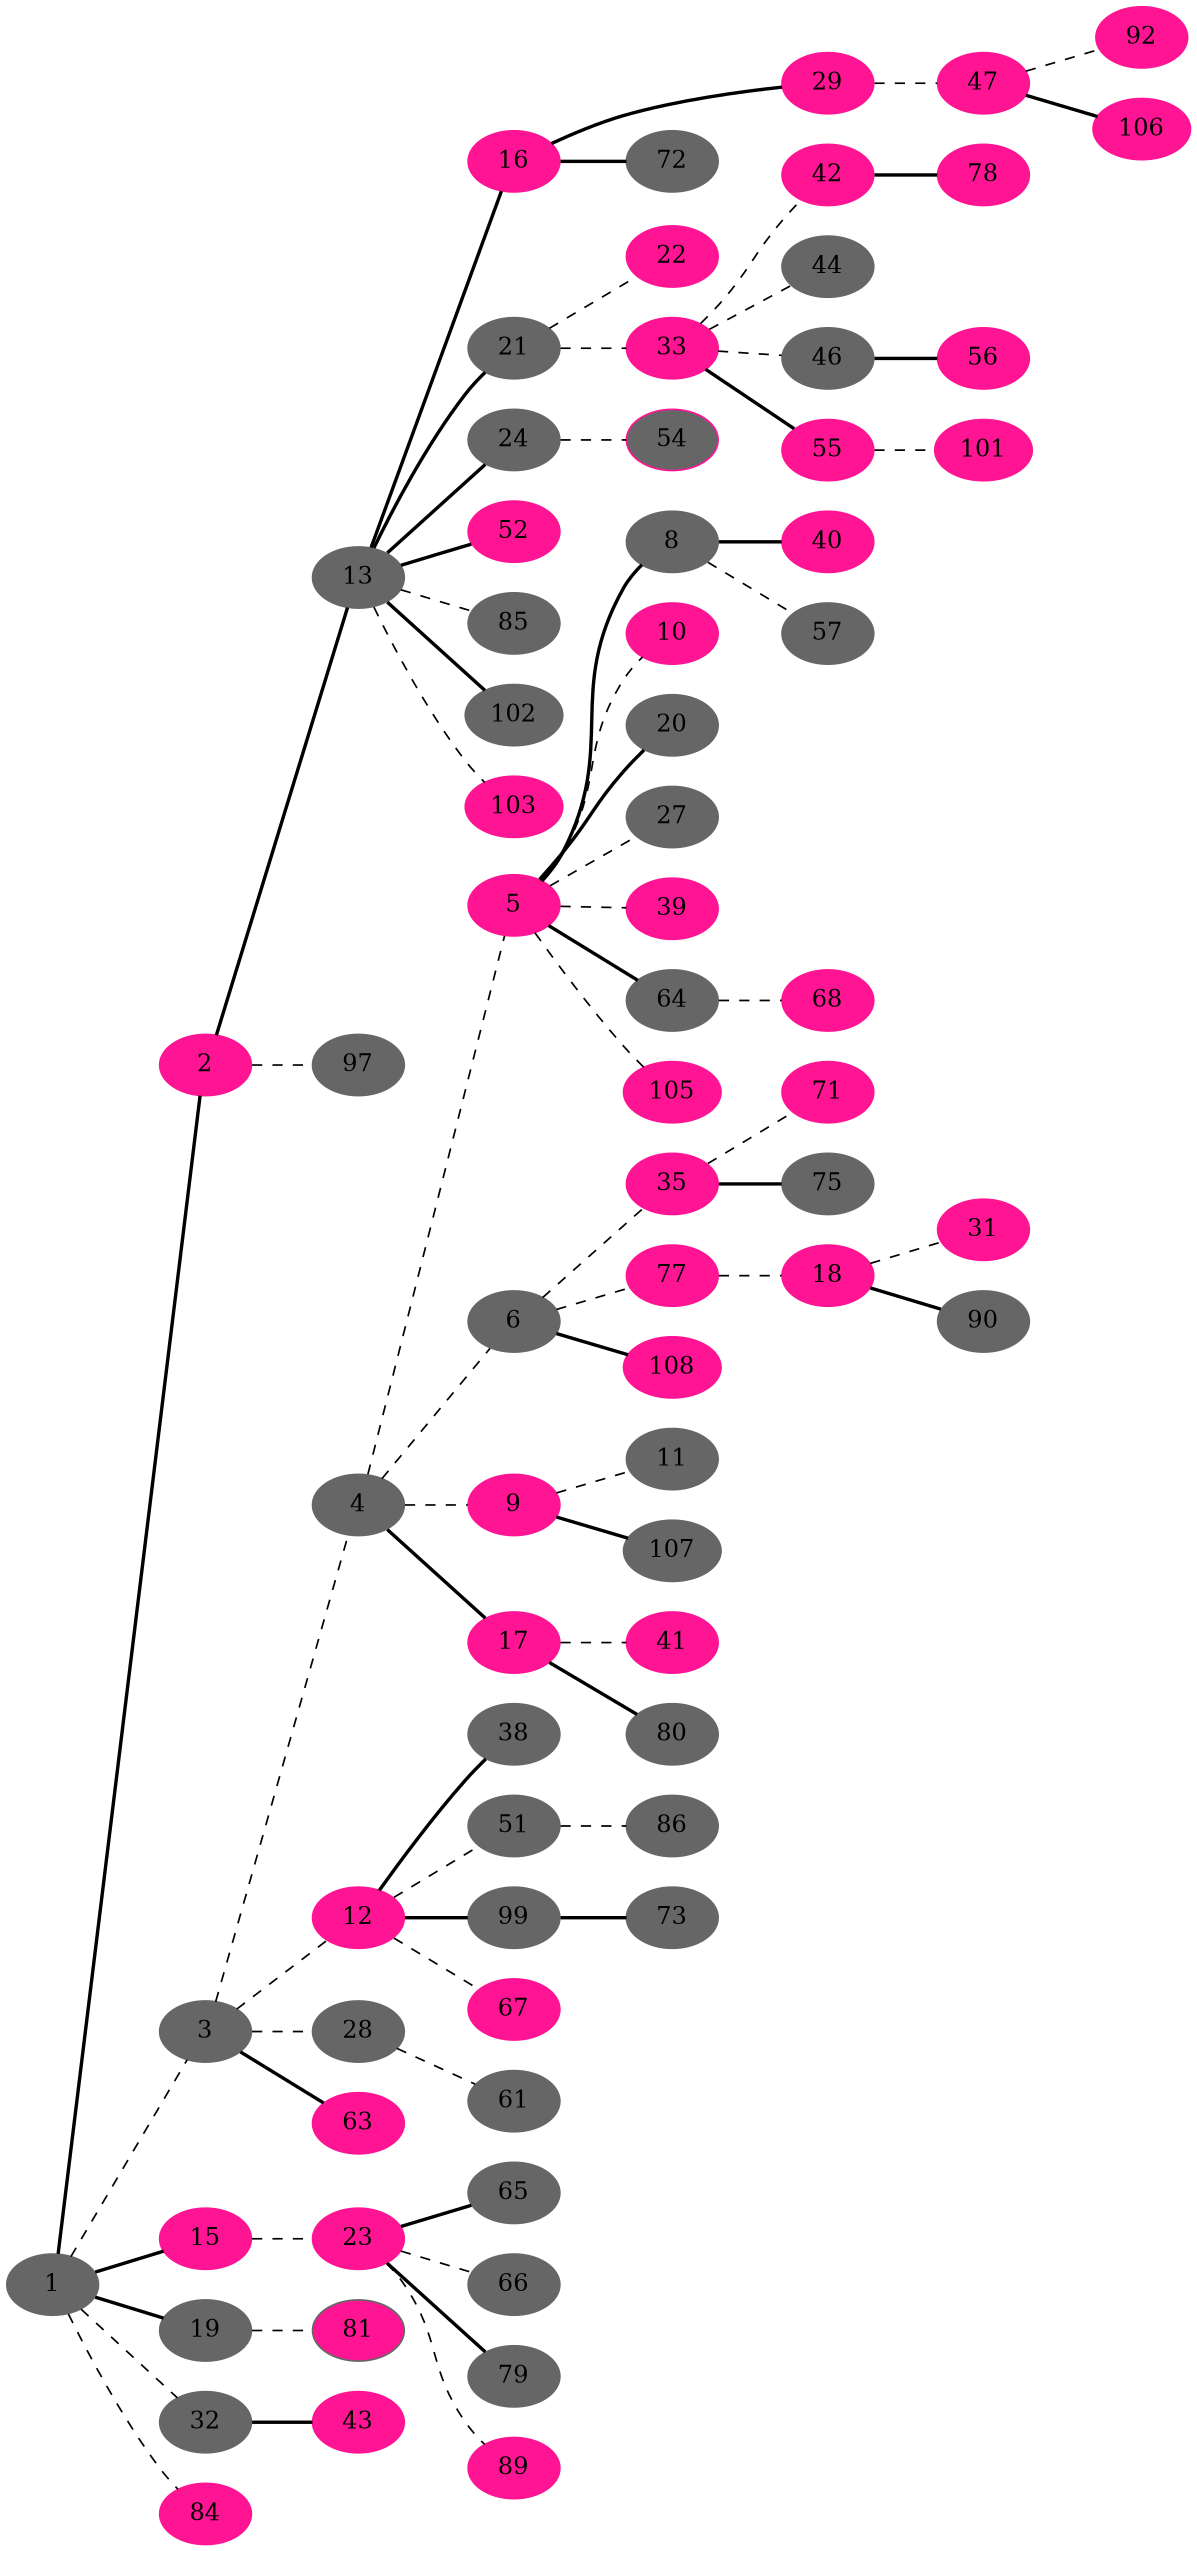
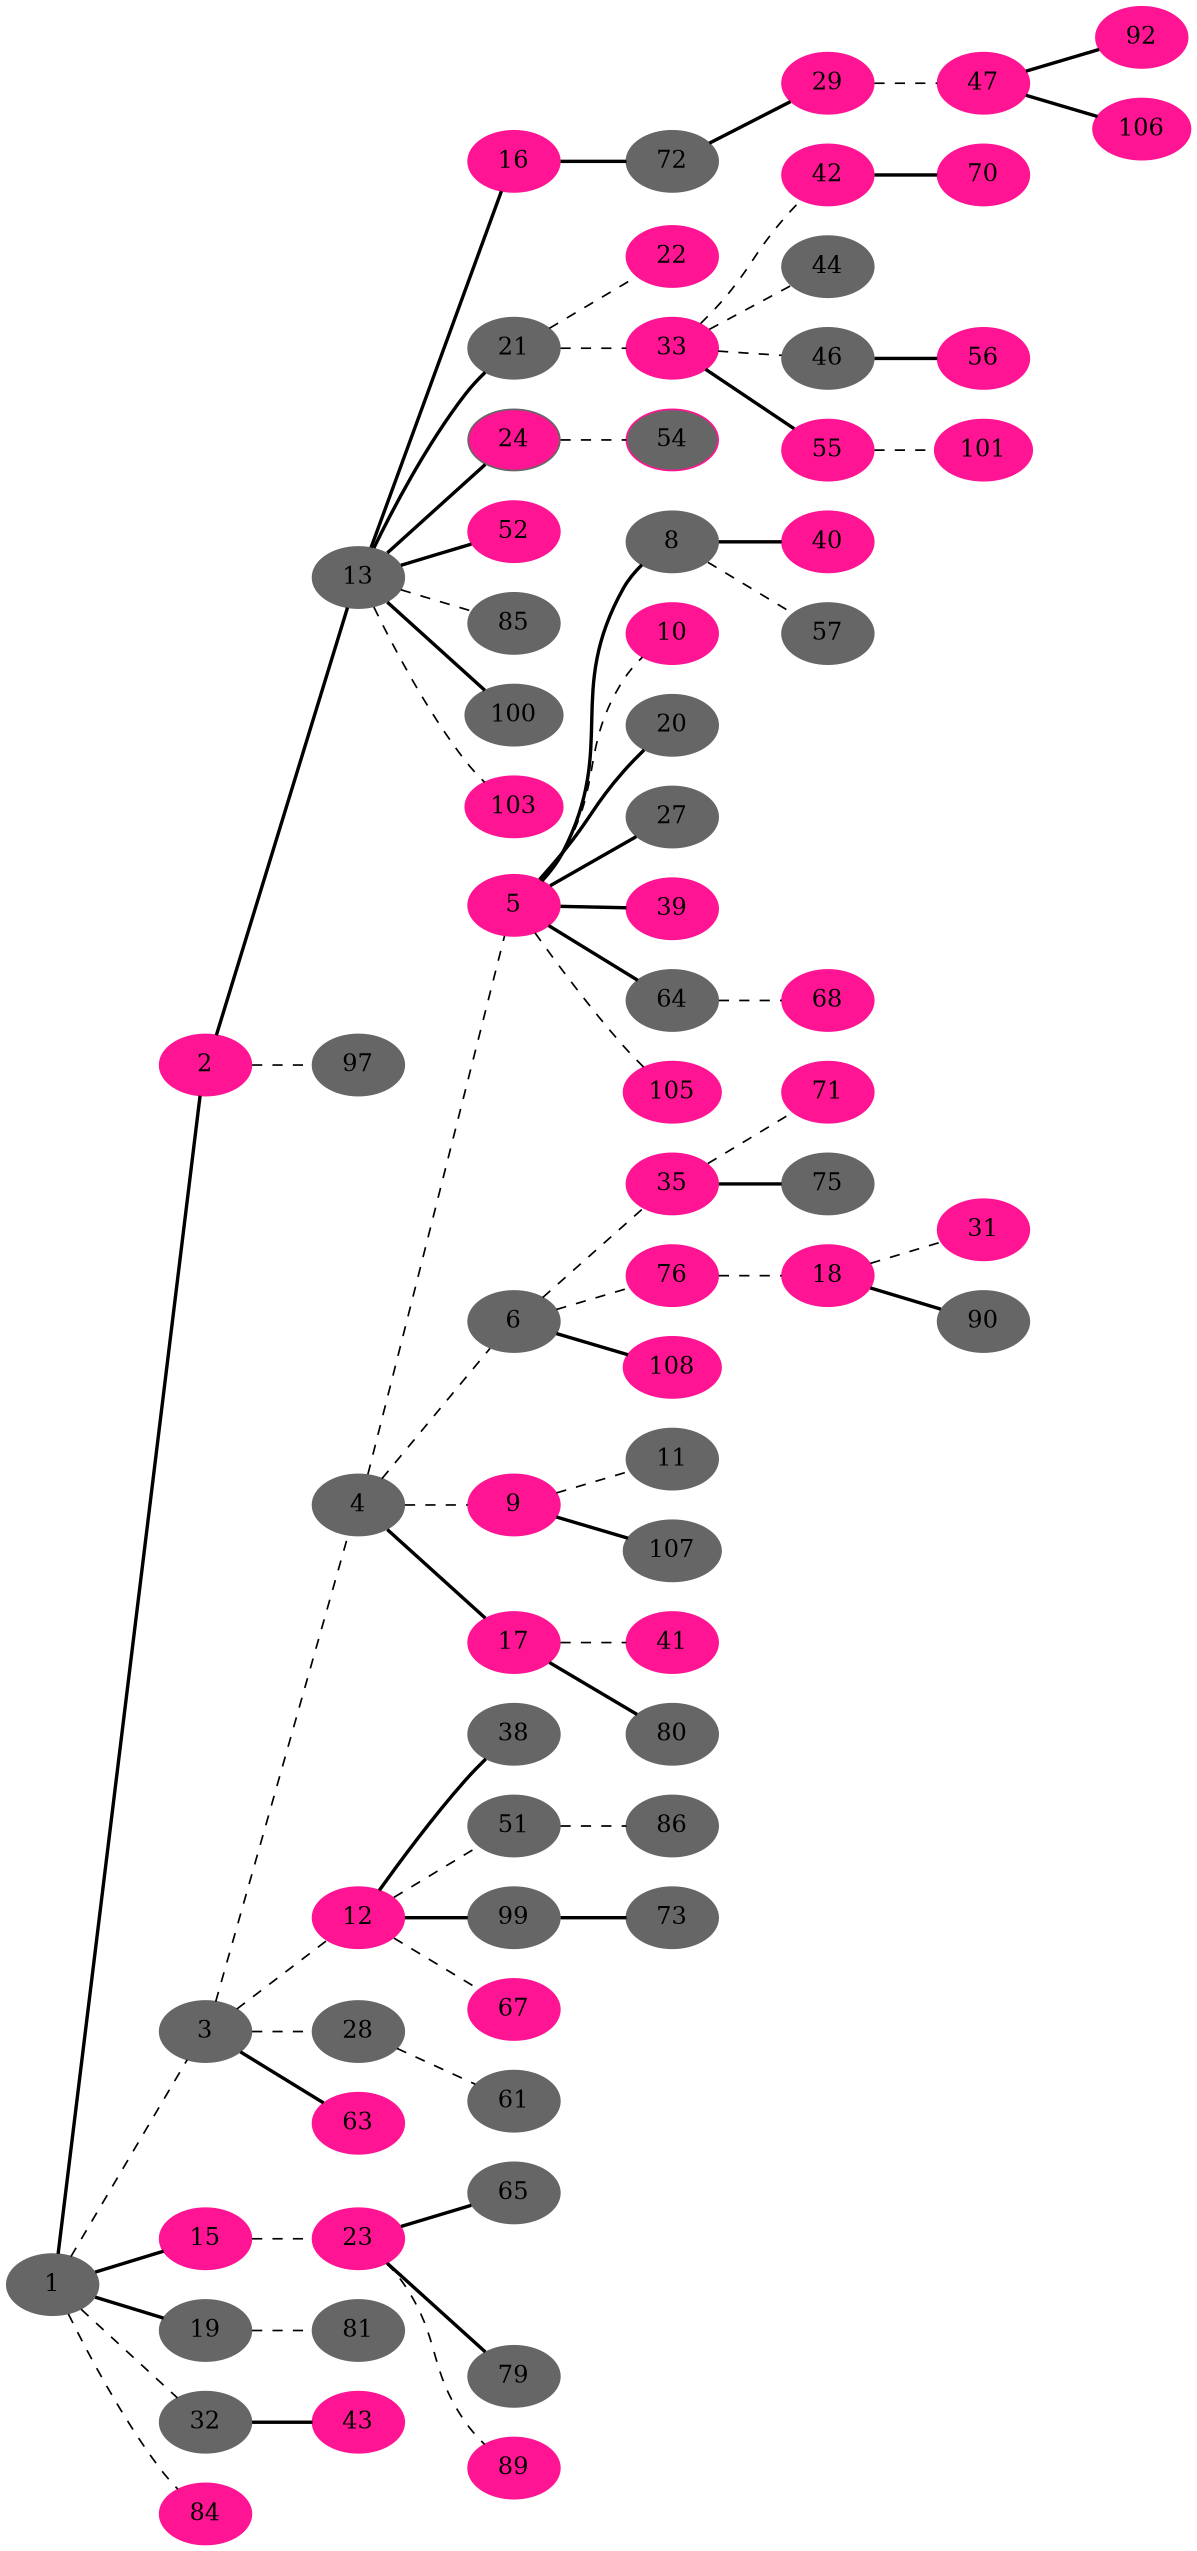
edge "92" -- "47": style dashed -> bold
edge "29" -- "16": now "29" -- "72"
node "78": label "78" -> "70"
node "24": fillcolor gray40 -> deeppink
node "102": label "102" -> "100"
edge "27" -- "5": style dashed -> bold
edge "5" -- "39": style dashed -> bold
node "77": label "77" -> "76"
node "66": removed
node "81": fillcolor deeppink -> gray40
